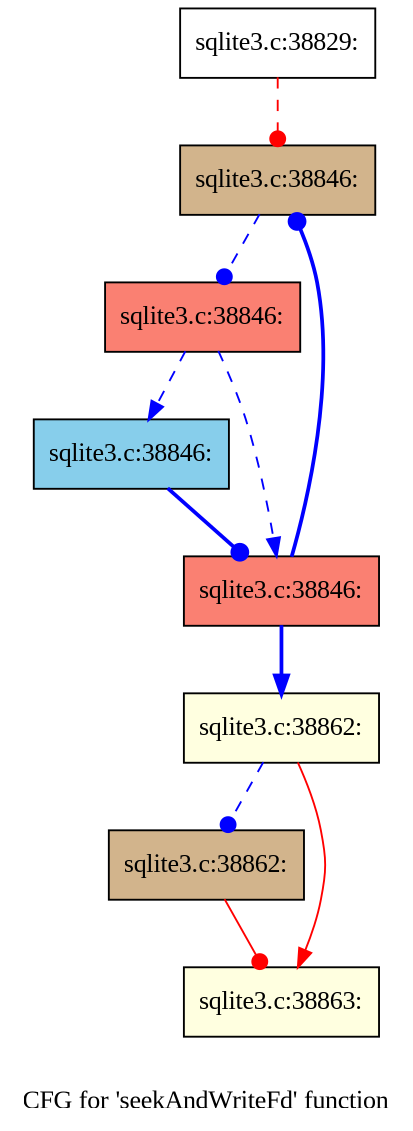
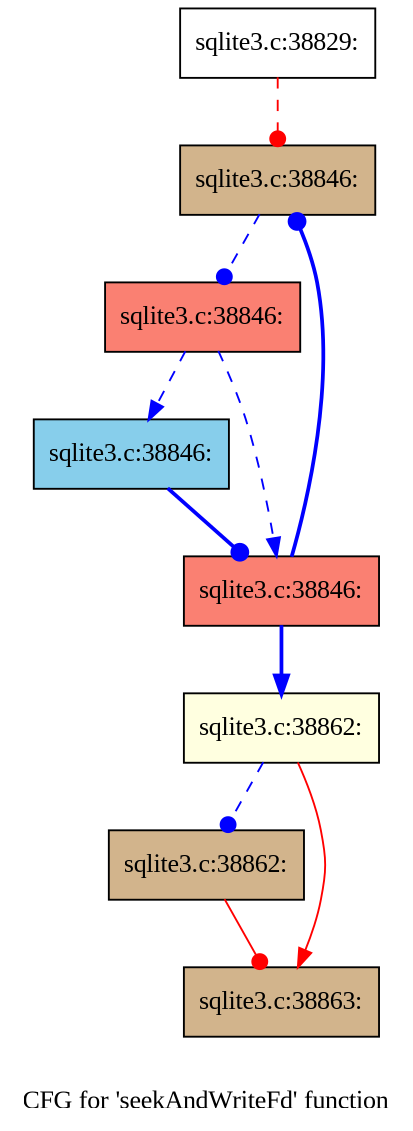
node "sqlite3.c:38863:": fillcolor lightyellow -> tan
